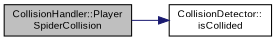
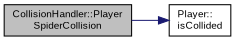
node "CollisionDetector:: isCollided": label "CollisionDetector:: isCollided" -> "Player:: isCollided"
